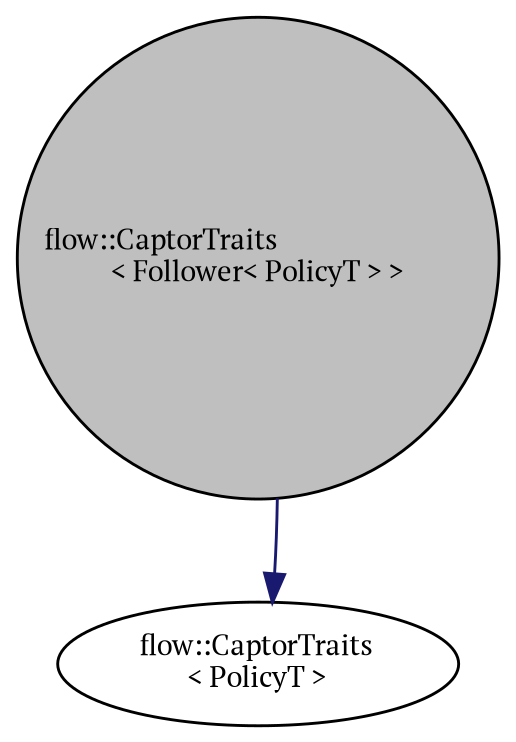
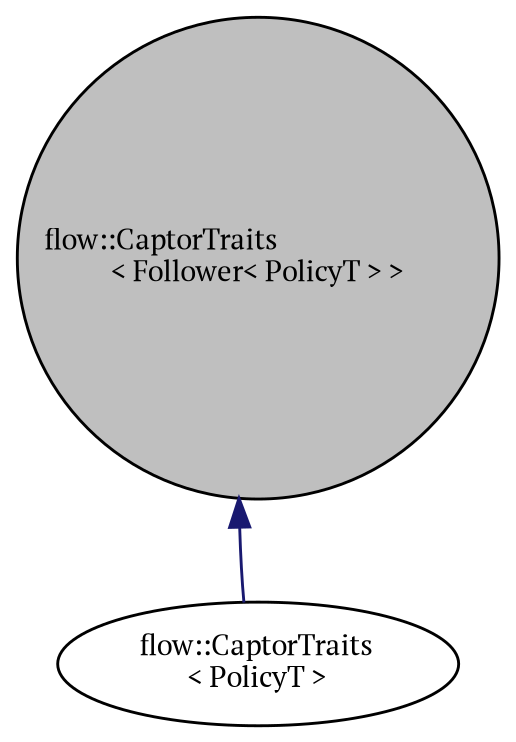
edge "flow::CaptorTraits < Follower< PolicyT > >" -> "flow::CaptorTraits < PolicyT >": reversed
